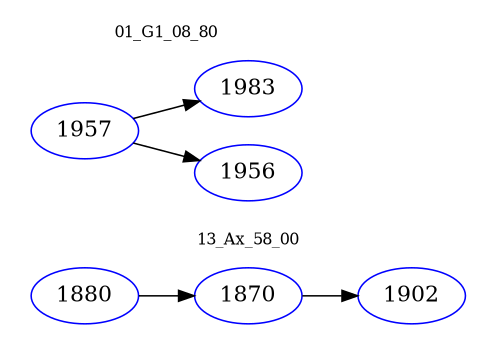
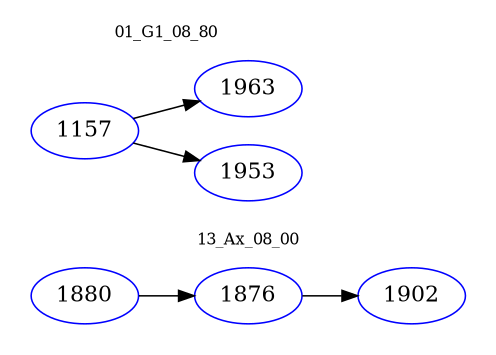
node "1983": label "1983" -> "1963"
node "1957": label "1957" -> "1157"
node "1956": label "1956" -> "1953"
cluster "13_Ax_58_00": label "13_Ax_58_00" -> "13_Ax_08_00"
node "1870": label "1870" -> "1876"
